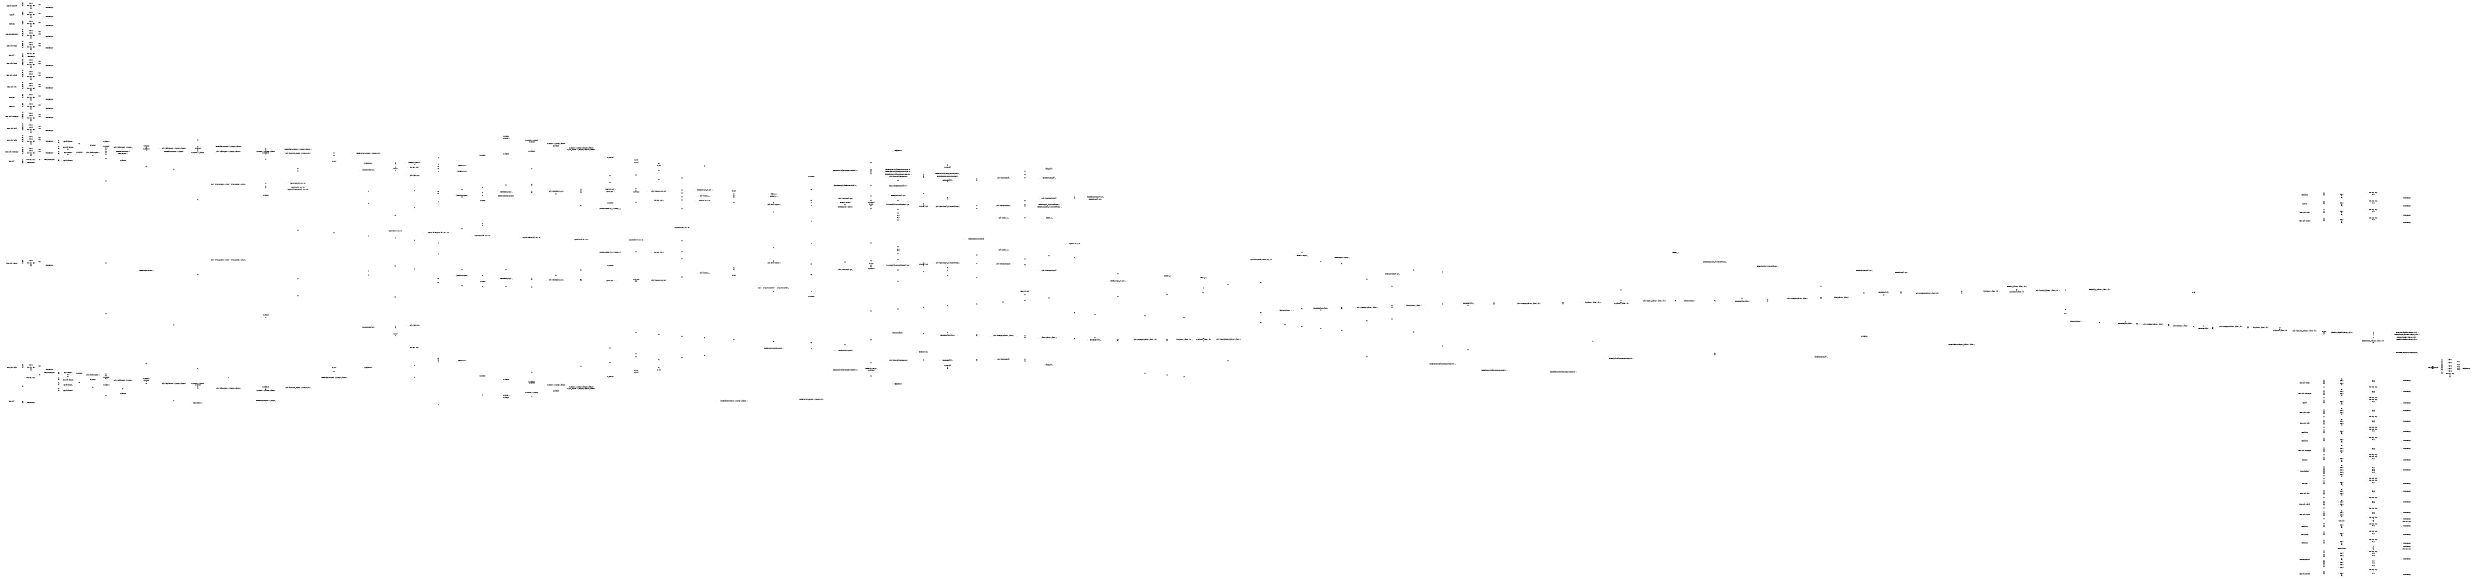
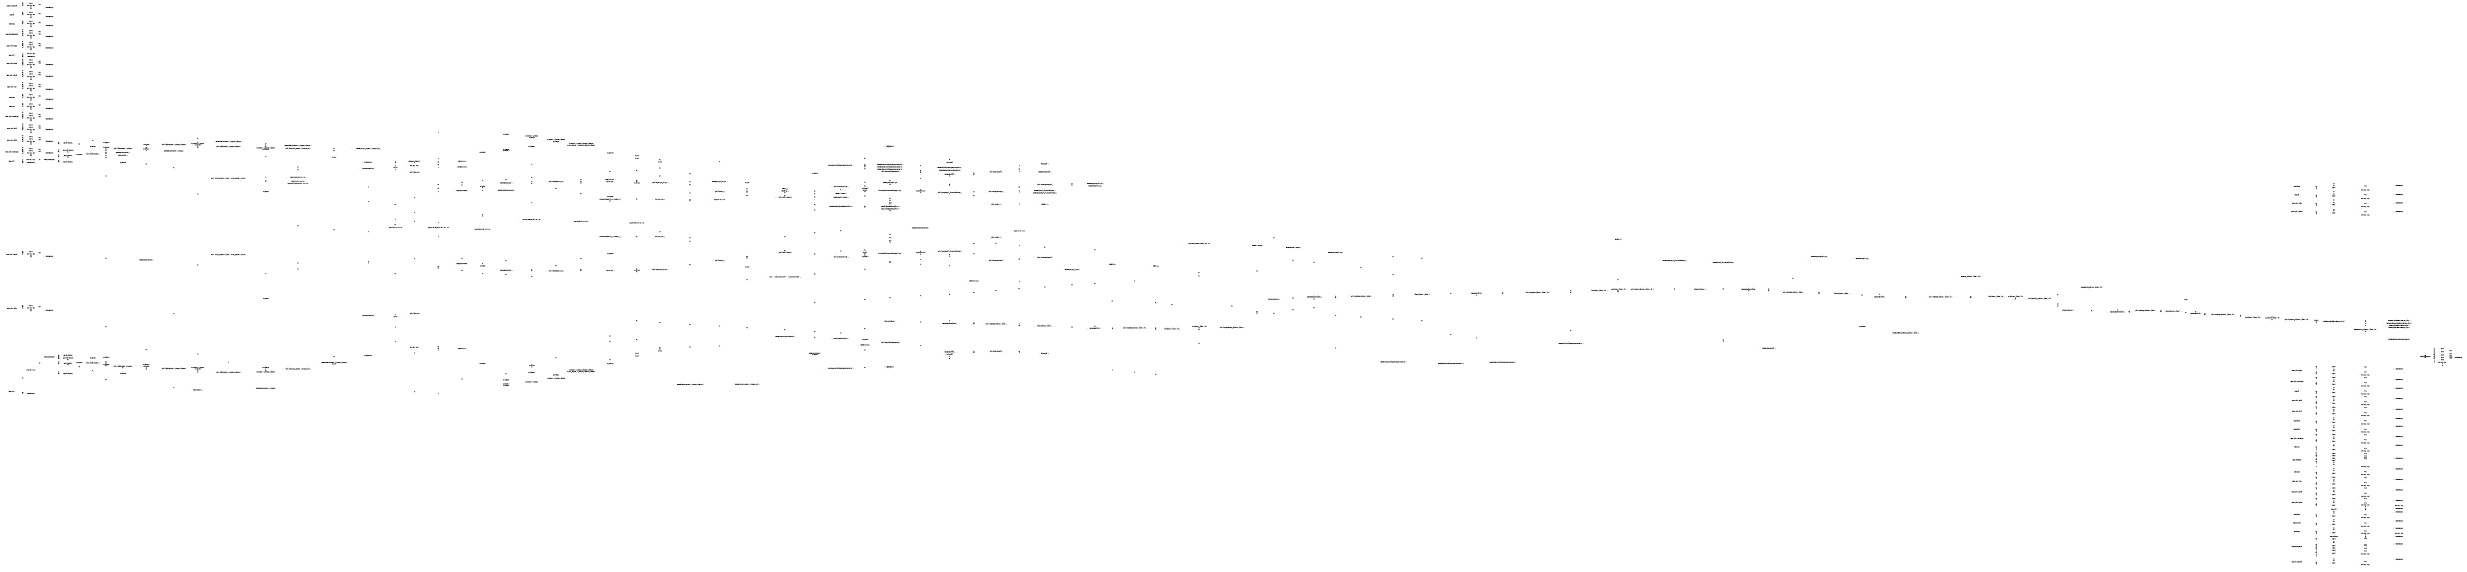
node "(LITERAL,false,updateCoefficientsIfNecessary(false, true))": added
node "<(LOCAL,double Q: double)<SUB>19</SUB>>": removed
